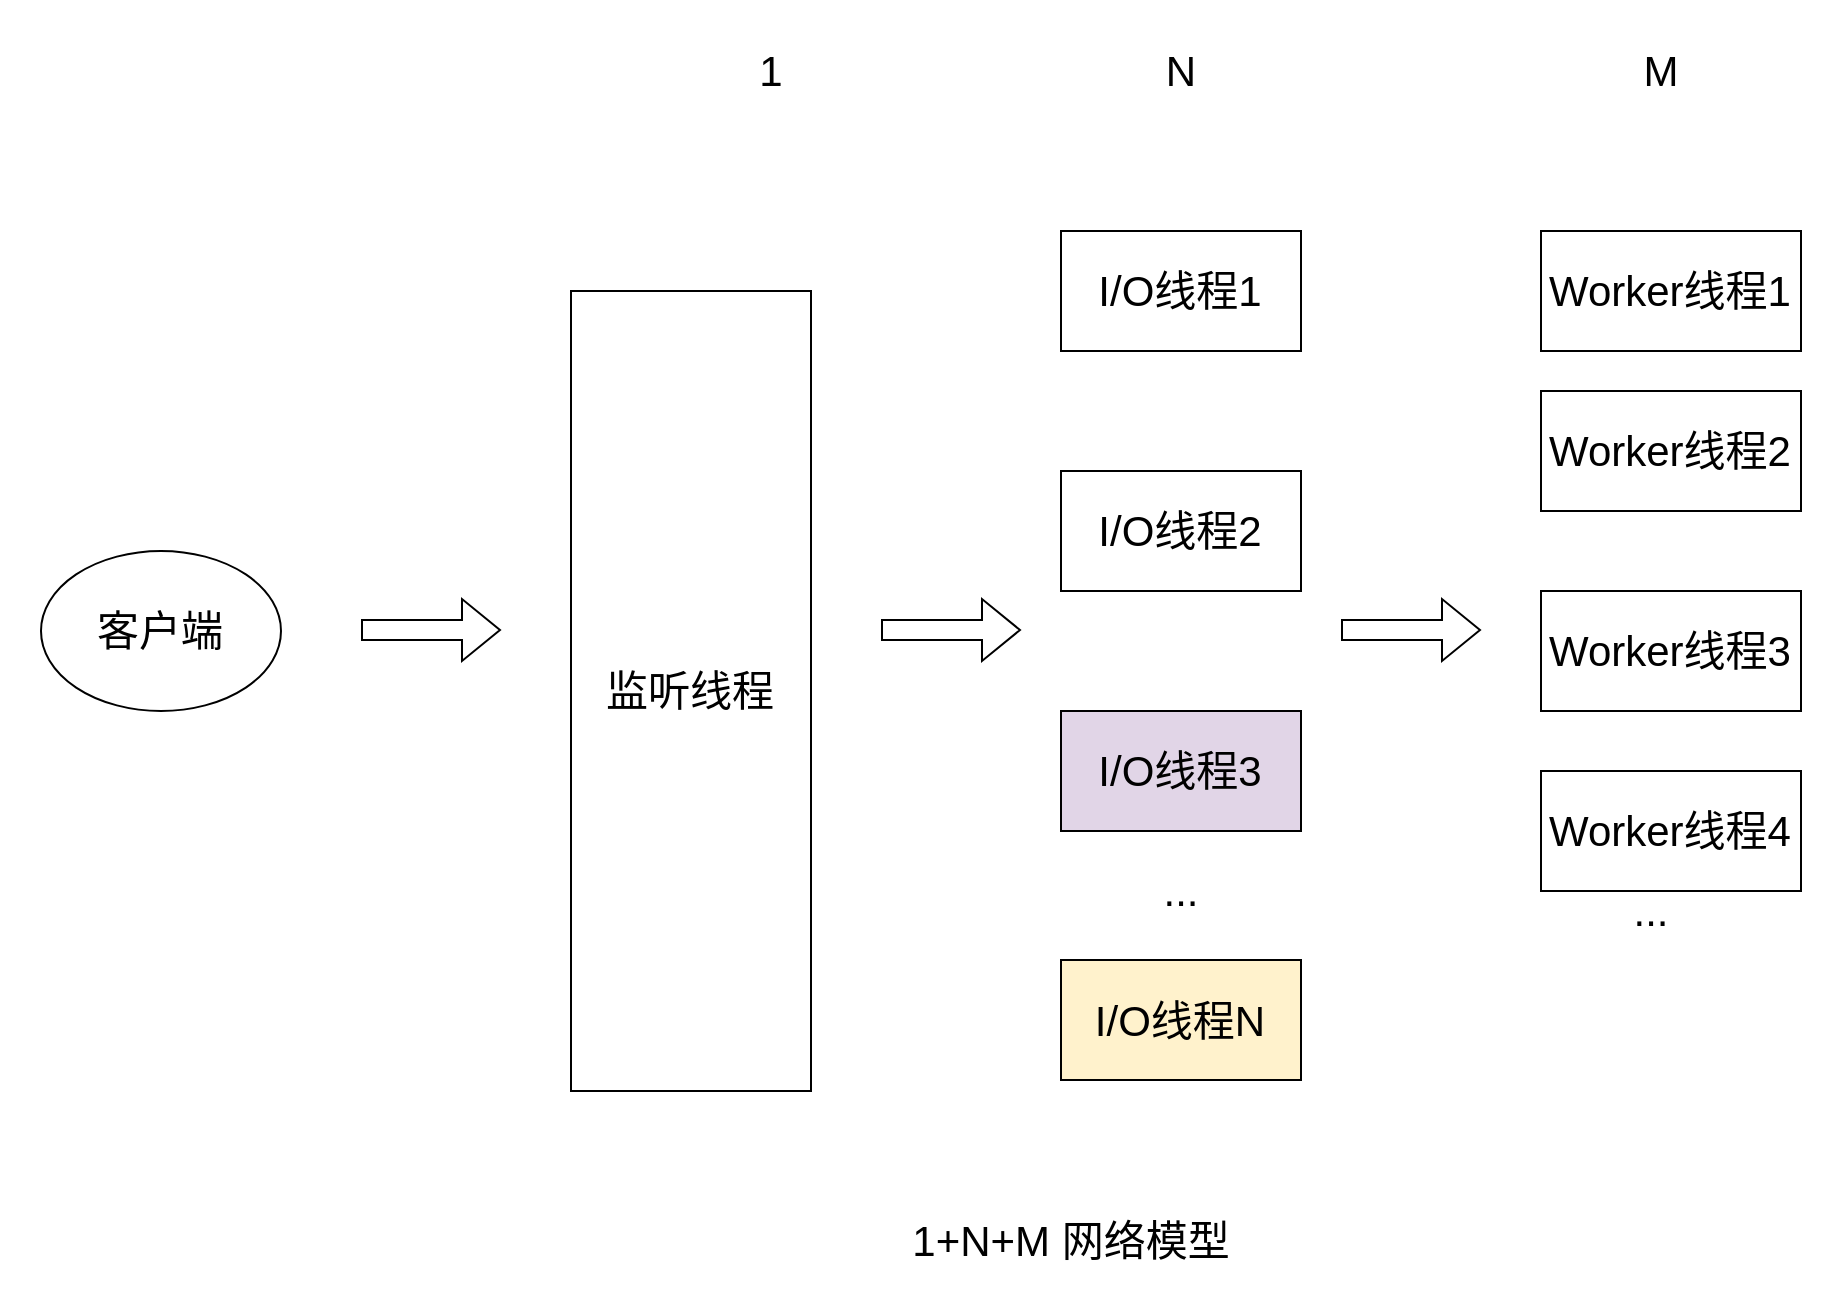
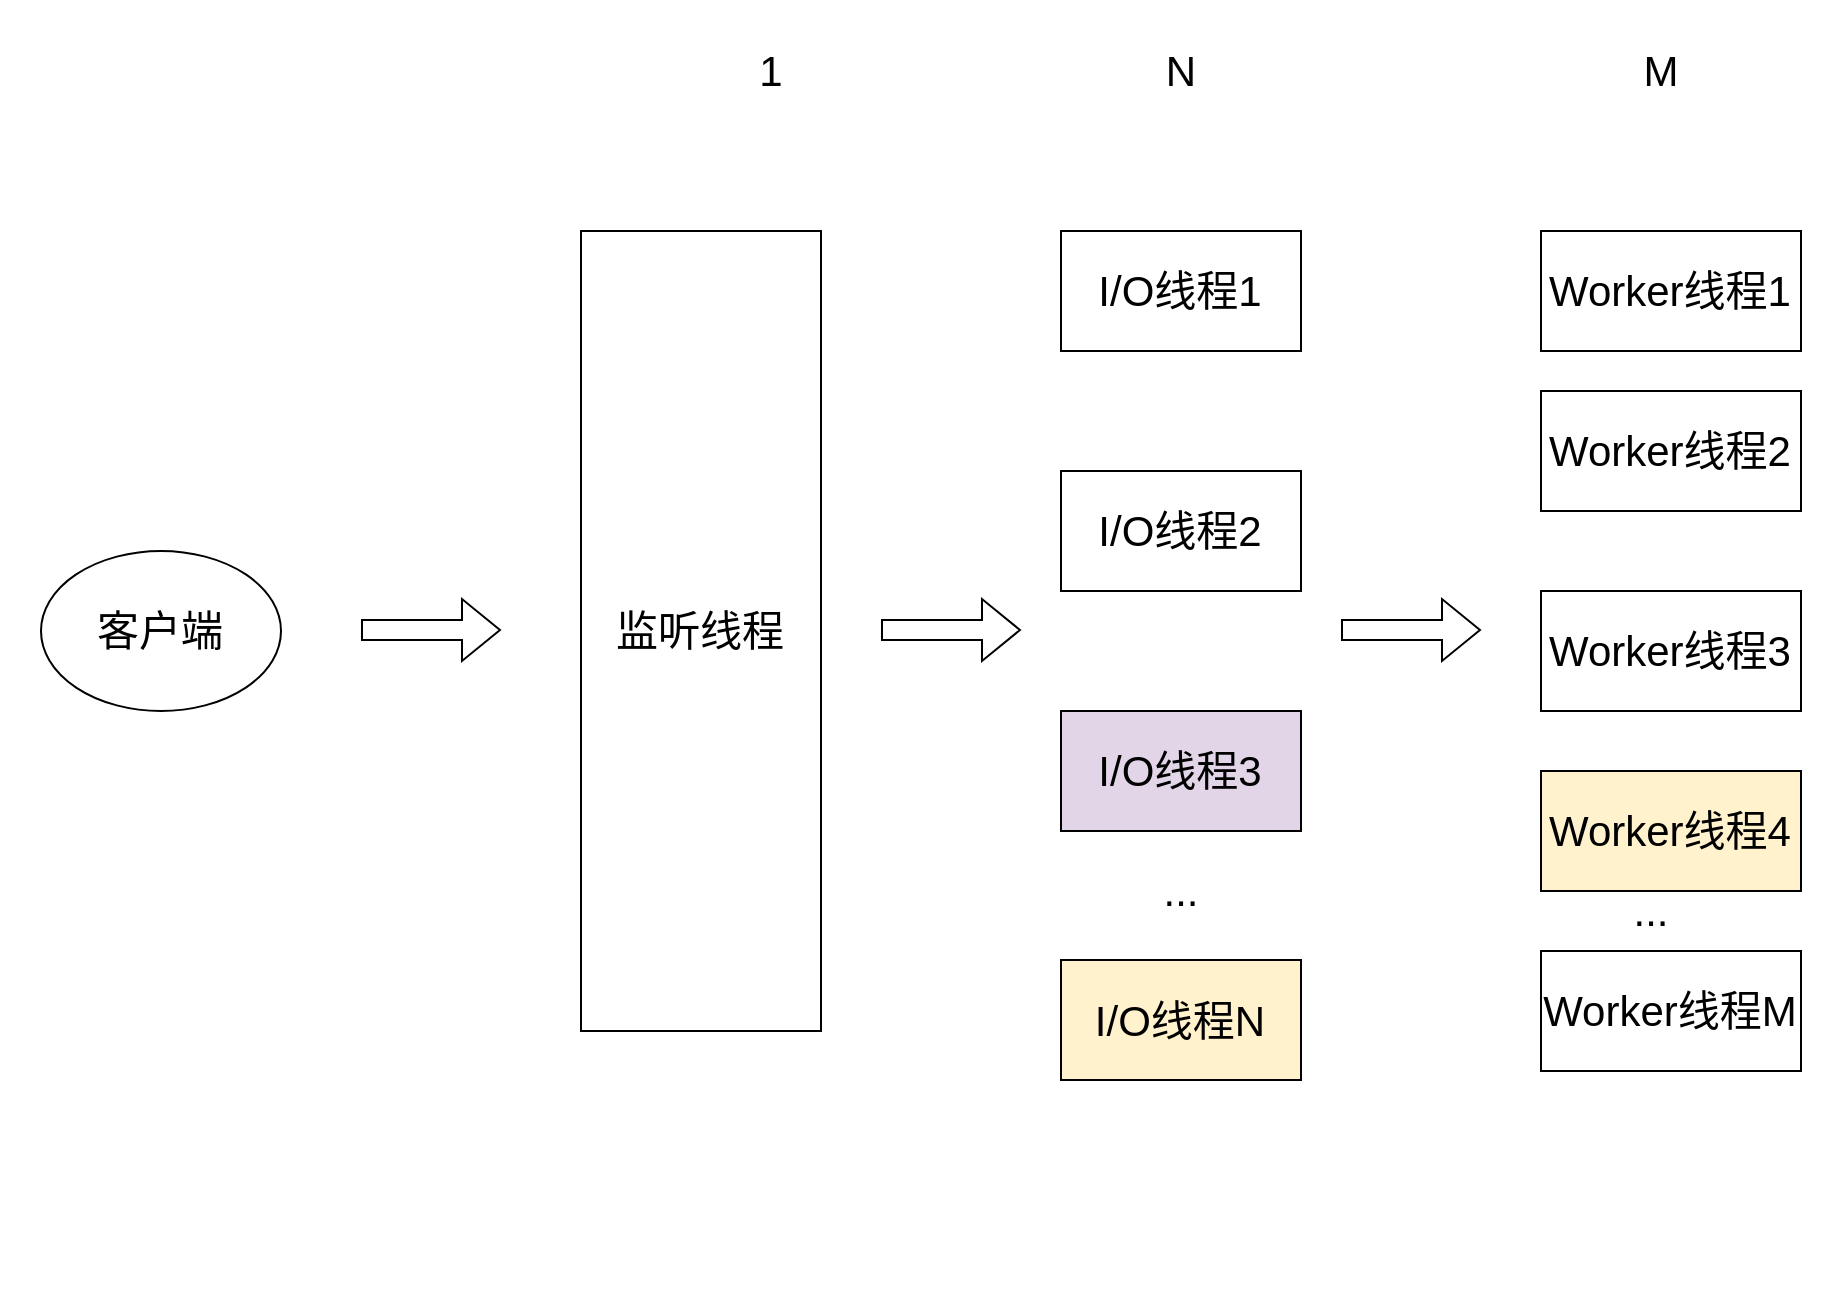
node "监听线程": moved (691, 691) -> (701, 631)
node "Worker线程4": fillcolor #ffffff -> #fff2cc
node "Worker线程M": added
node "1+N+M 网络模型": removed
